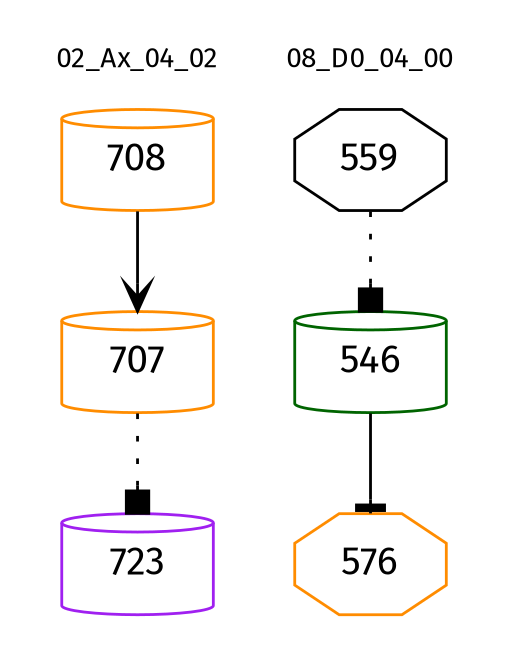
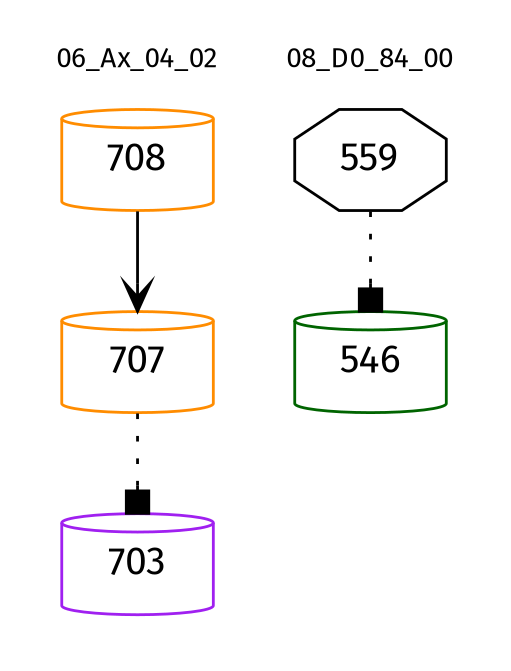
cluster "02_Ax_04_02": label "02_Ax_04_02" -> "06_Ax_04_02"
cluster "08_D0_04_00": label "08_D0_04_00" -> "08_D0_84_00"
node "723": label "723" -> "703"
node "576": removed
